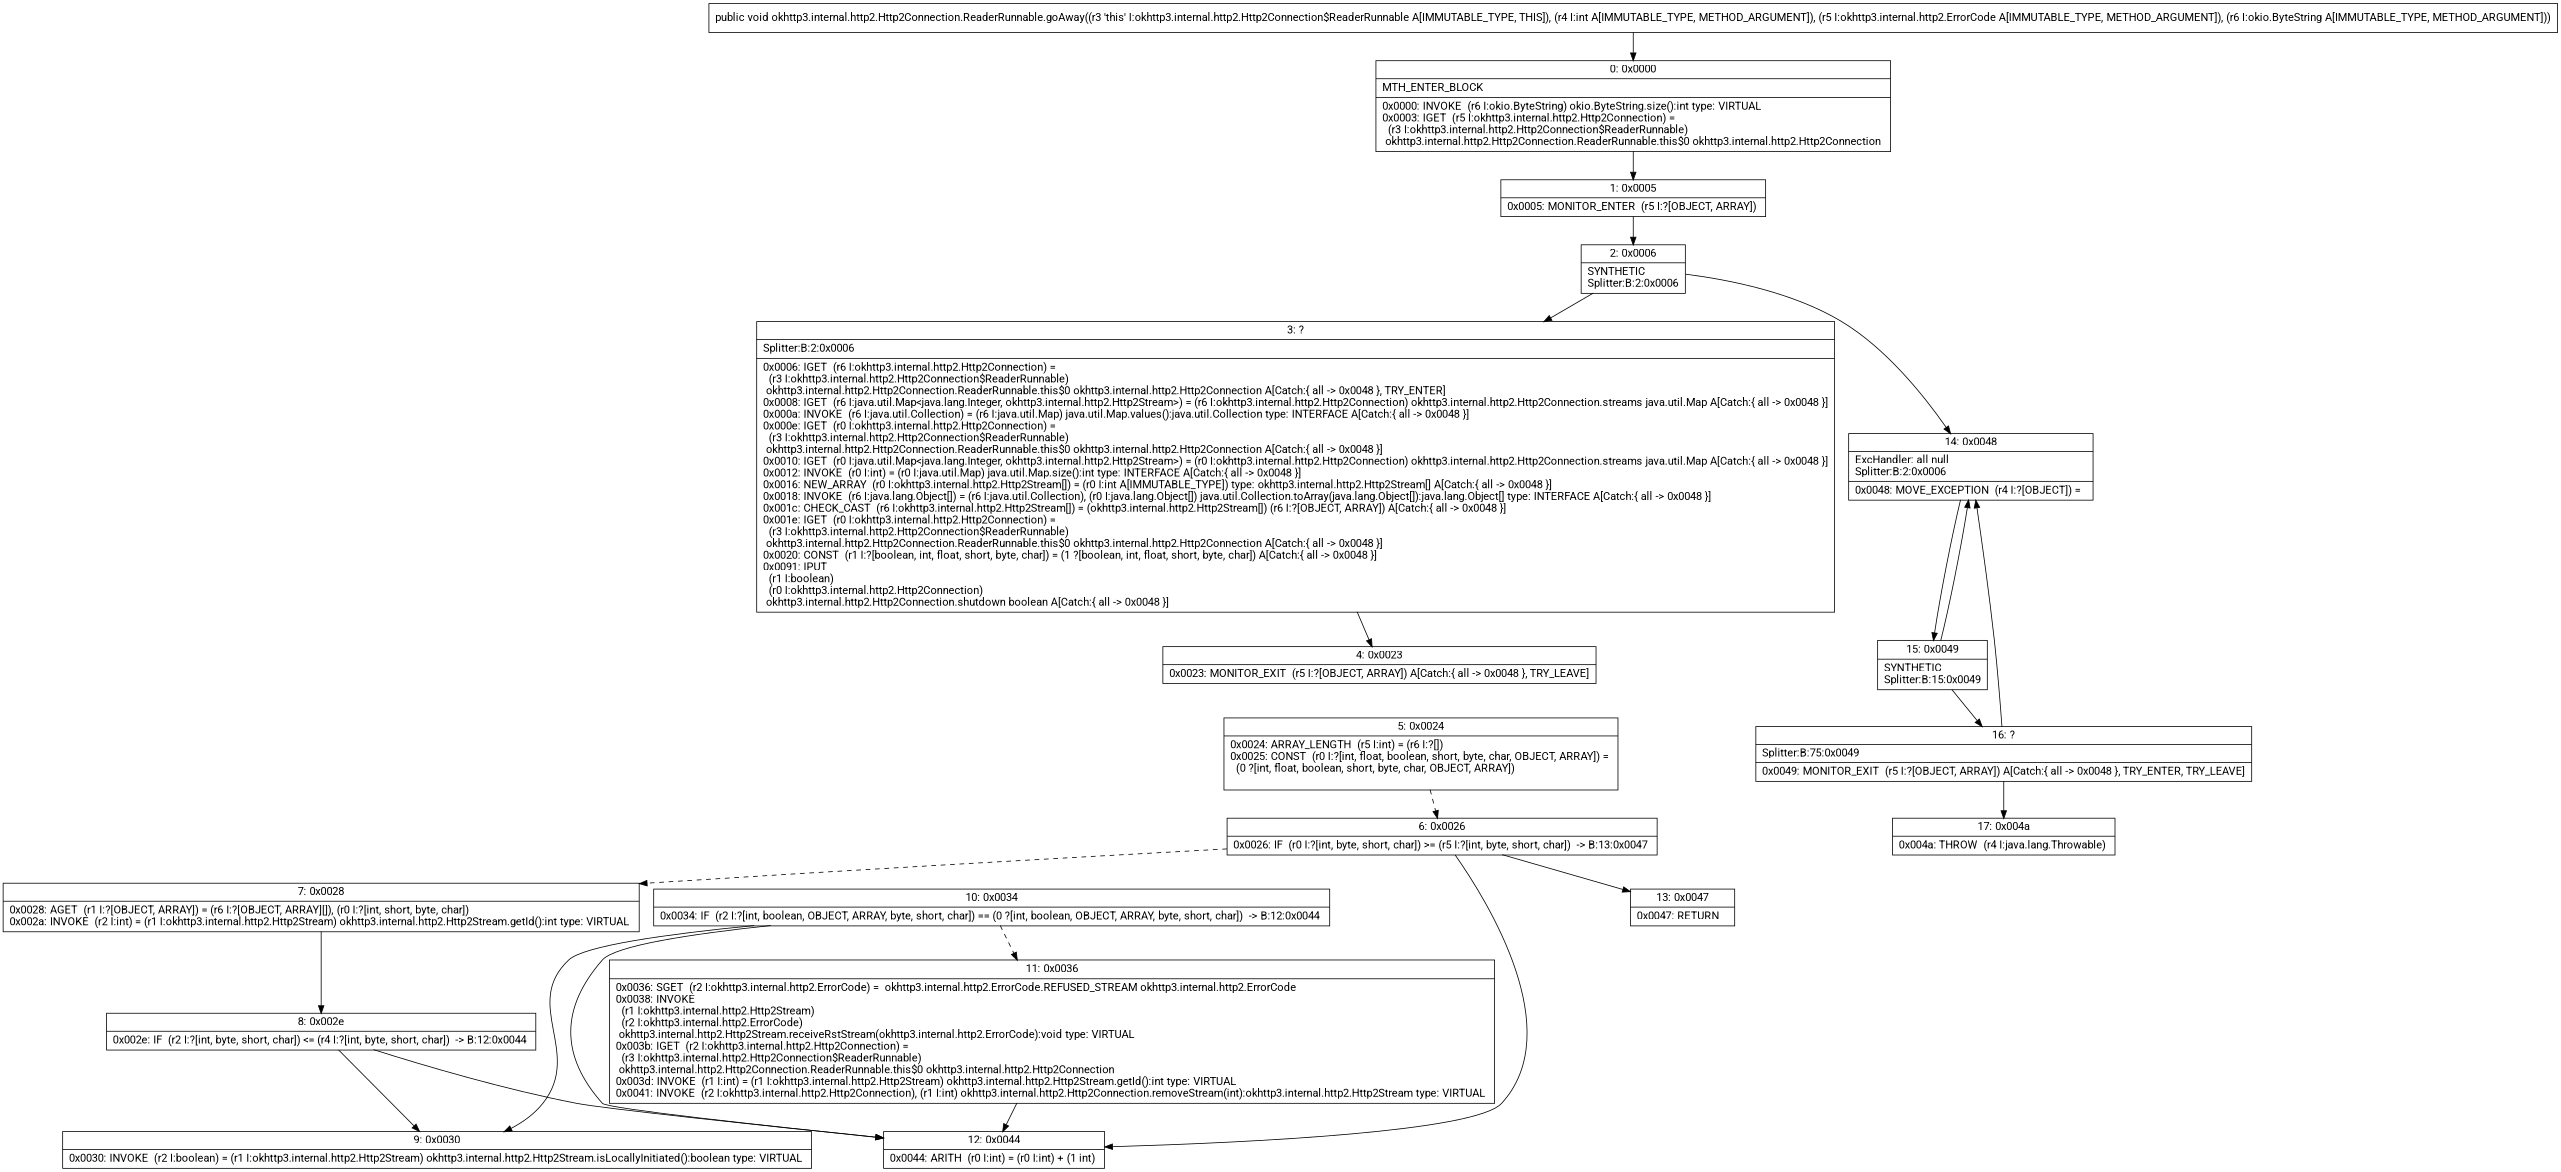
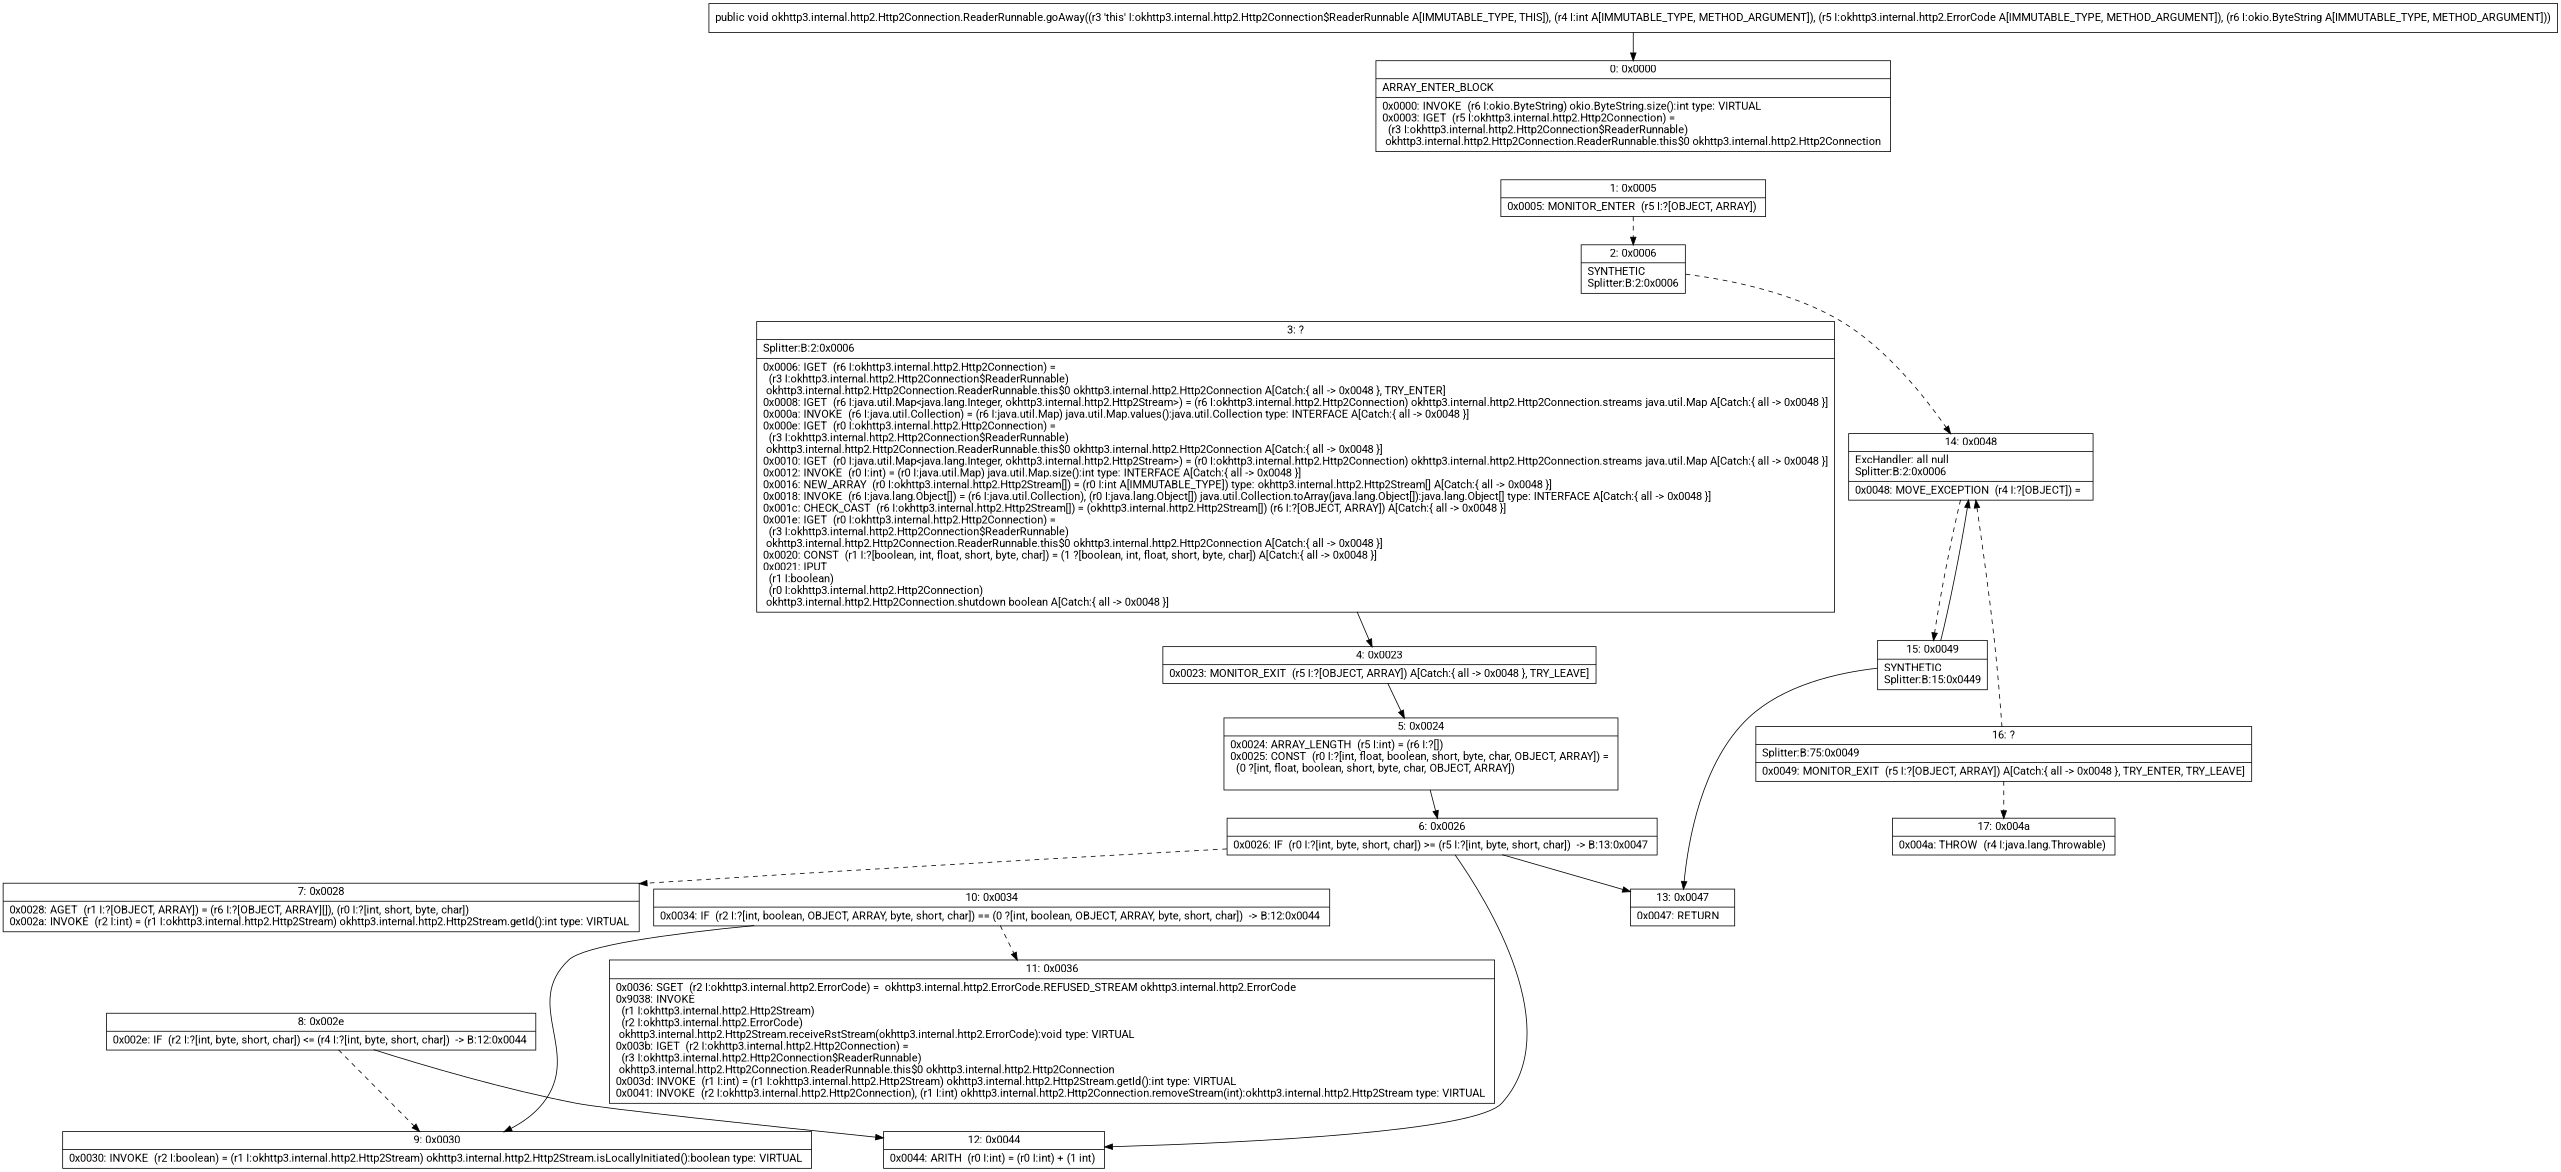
node "0: 0x0000": text "MTH_ENTER_BLOCK" -> "ARRAY_ENTER_BLOCK"
edge "0: 0x0000" -> "1: 0x0005": removed
edge "1: 0x0005" -> "2: 0x0006": style solid -> dashed
edge "2: 0x0006" -> "3: ?": removed
edge "2: 0x0006" -> "14: 0x0048": style solid -> dashed
edge "14: 0x0048" -> "15: 0x0049": style solid -> dashed
node "3: ?": text "0x0091: IPUT" -> "0x0021: IPUT"
edge "16: ?" -> "14: 0x0048": style solid -> dashed
node "15: 0x0049": text "Splitter:B:15:0x0049" -> "Splitter:B:15:0x0449"
edge "4: 0x0023" -> "5: 0x0024": added
edge "15: 0x0049" -> "16: ?": now "15: 0x0049" -> "13: 0x0047"
edge "16: ?" -> "17: 0x004a": style solid -> dashed
edge "5: 0x0024" -> "6: 0x0026": style dashed -> solid
edge "7: 0x0028" -> "8: 0x002e": removed
node "11: 0x0036": text "0x0038: INVOKE" -> "0x9038: INVOKE"
edge "10: 0x0034" -> "12: 0x0044": removed
edge "8: 0x002e" -> "9: 0x0030": style solid -> dashed
edge "11: 0x0036" -> "12: 0x0044": removed
